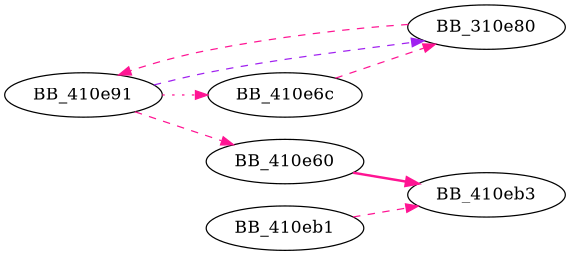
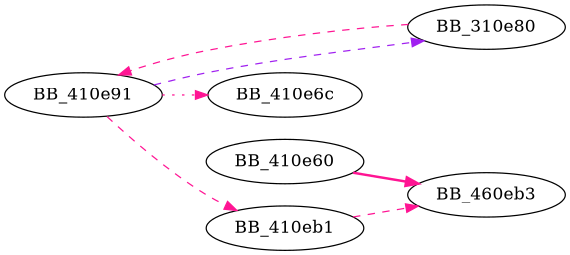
edge "BB_410e6c" -> "BB_310e80": removed
edge "BB_410e91" -> "BB_410e60": now "BB_410e91" -> "BB_410eb1"
node "BB_410eb3": label "BB_410eb3" -> "BB_460eb3"
